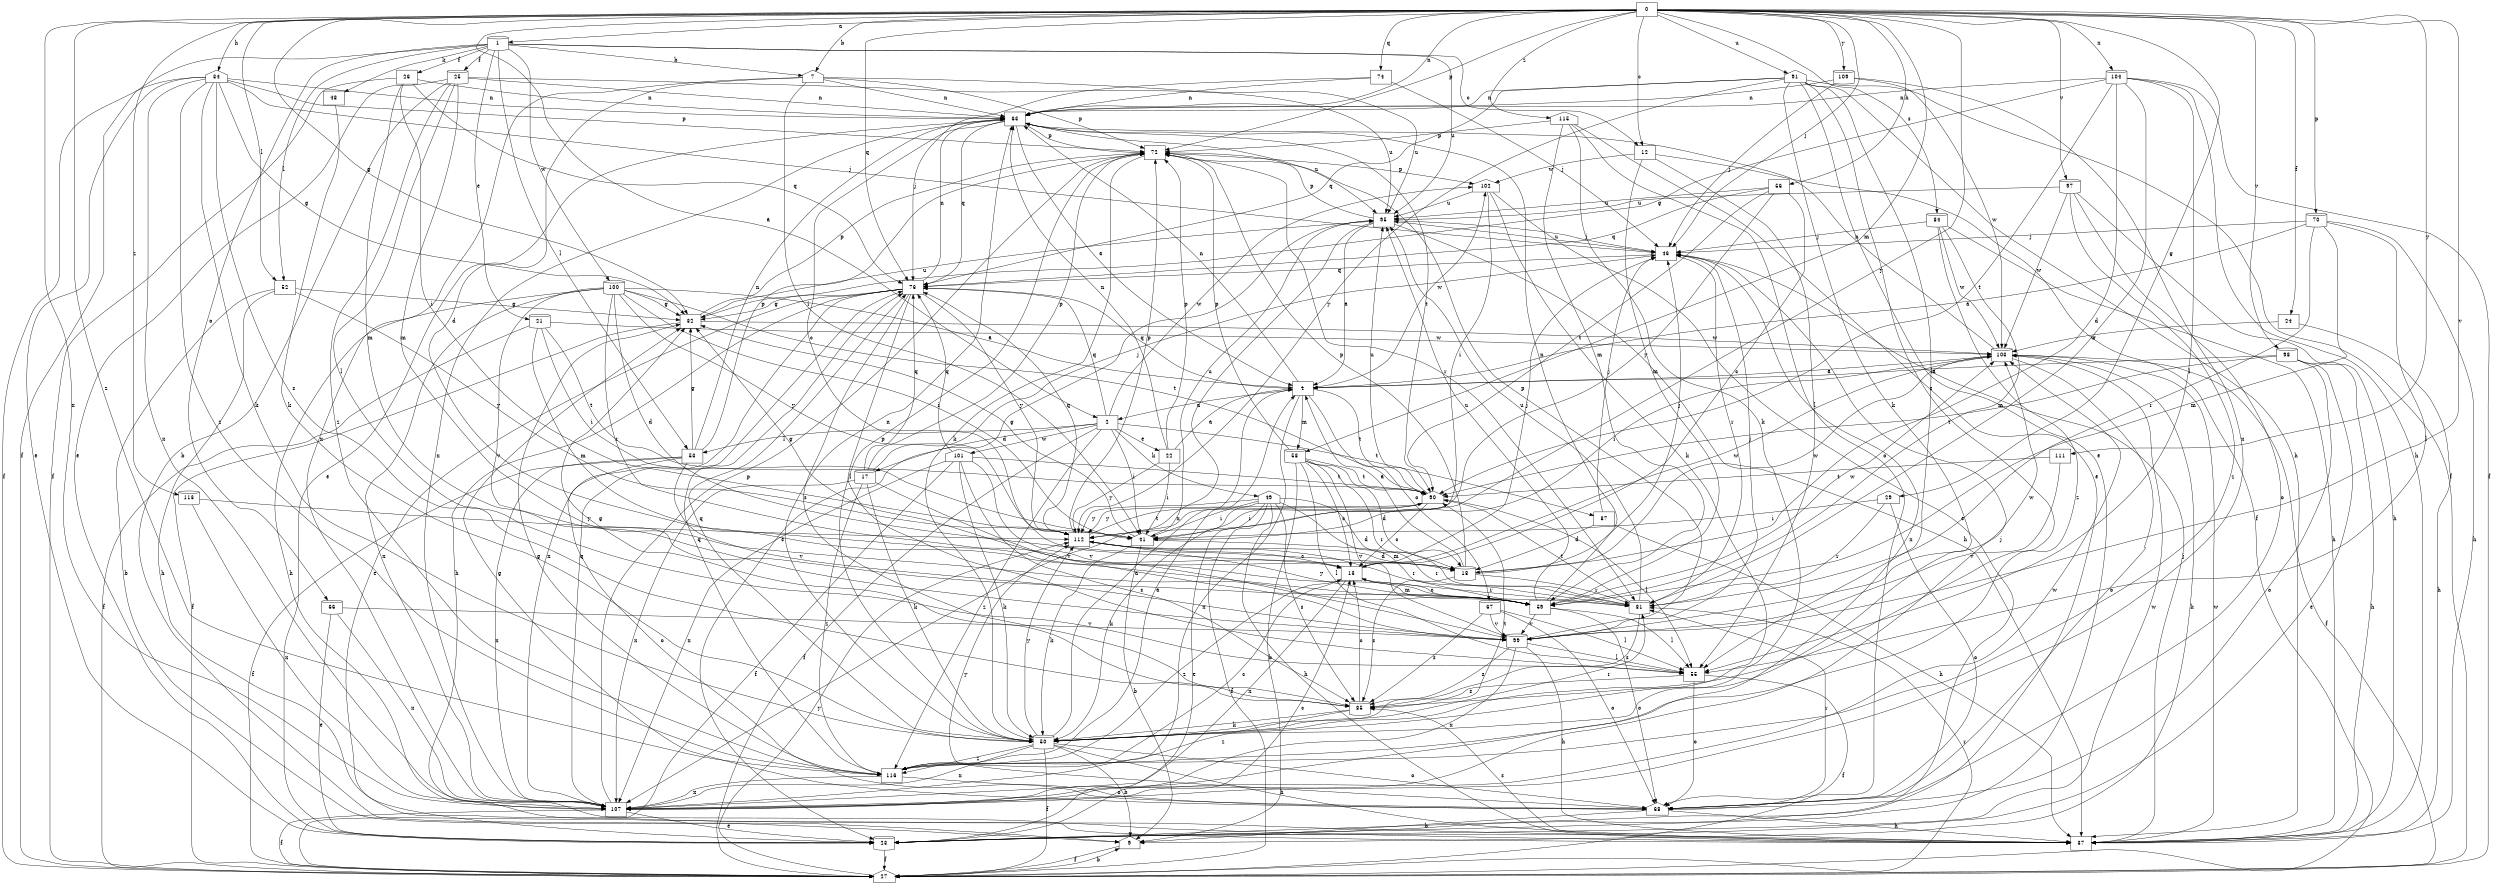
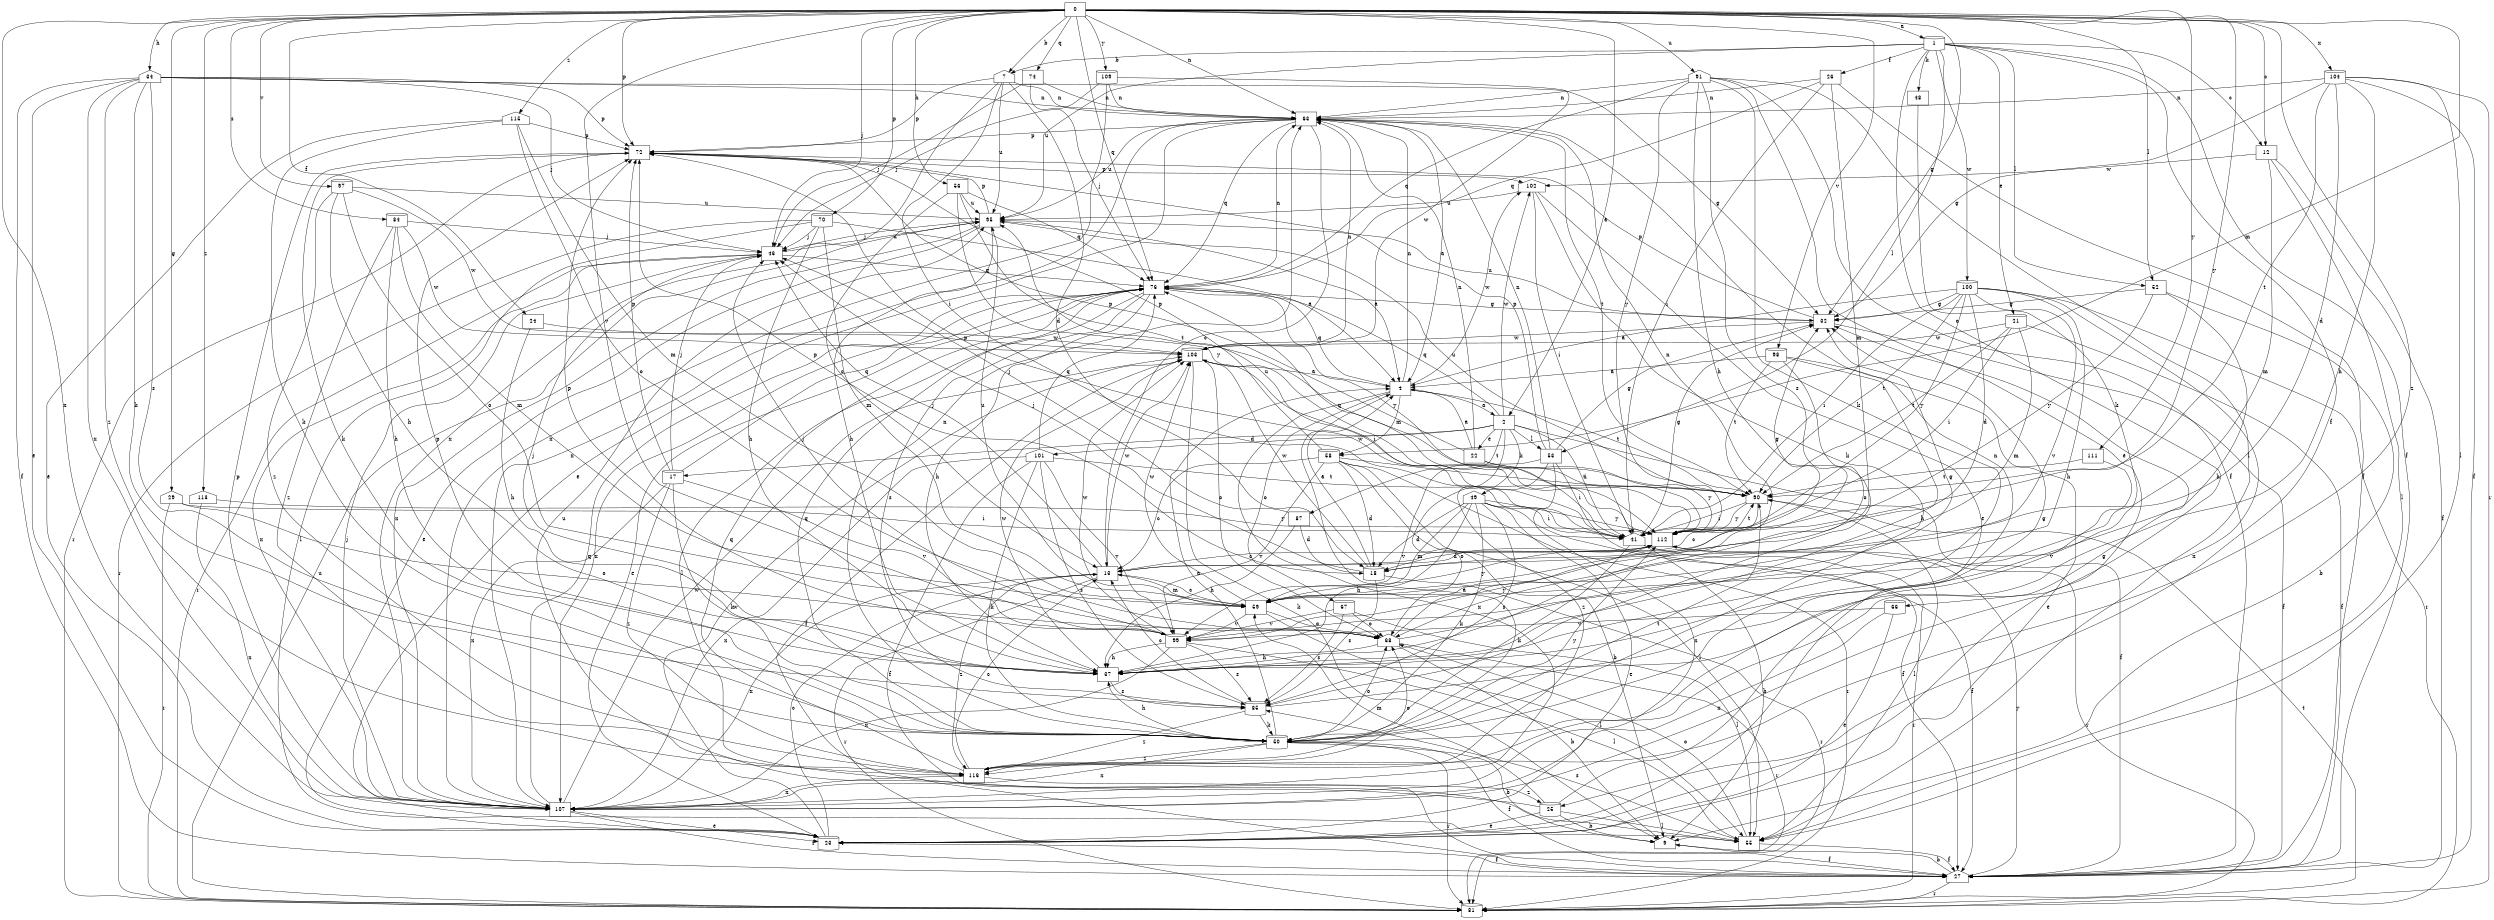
node "113": shape cylinder -> house
edge "25" -> "116": reversed
edge "81" -> "85": removed, label "s"
